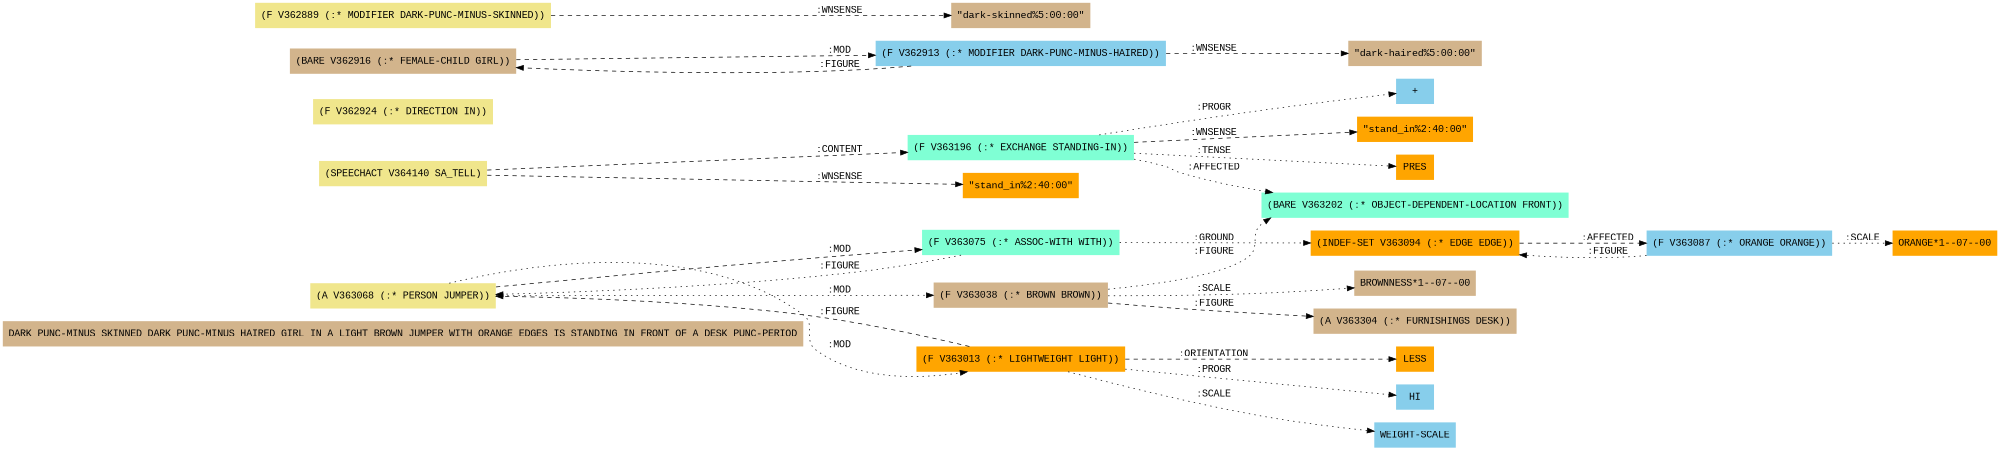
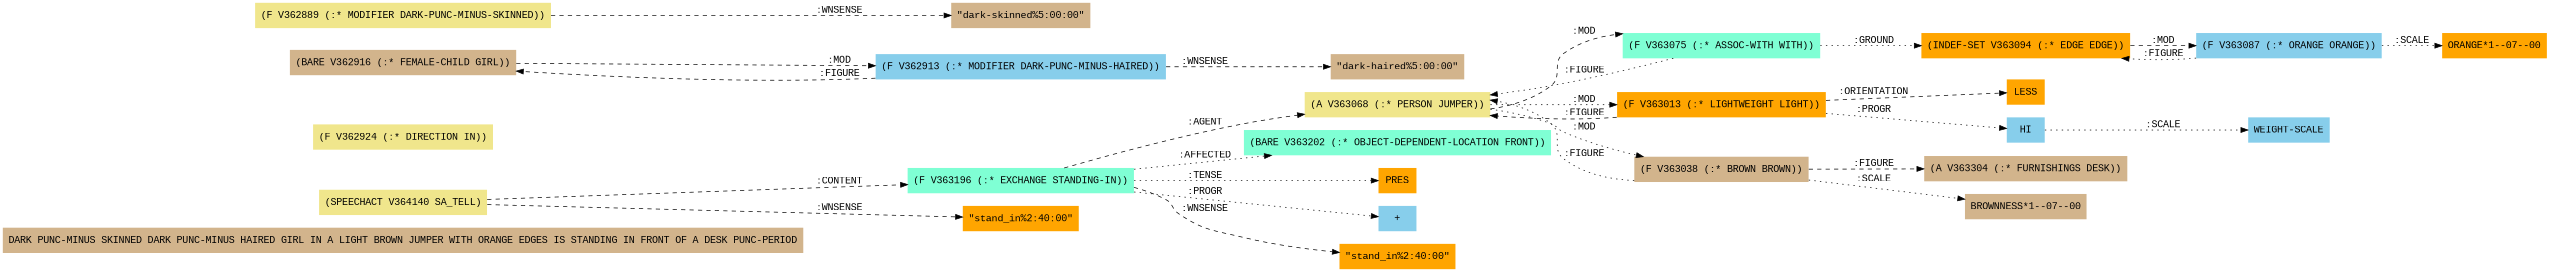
edge "(F V363196 (:* EXCHANGE STANDING-IN))" -> "(A V363068 (:* PERSON JUMPER))": added, label ":AGENT"
edge "(INDEF-SET V363094 (:* EDGE EDGE))" -> "(F V363087 (:* ORANGE ORANGE))": label ":AFFECTED" -> ":MOD"
edge "(F V363038 (:* BROWN BROWN))" -> "(BARE V363202 (:* OBJECT-DEPENDENT-LOCATION FRONT))": now "(F V363038 (:* BROWN BROWN))" -> "(A V363068 (:* PERSON JUMPER))"
edge "(F V363013 (:* LIGHTWEIGHT LIGHT))" -> "WEIGHT-SCALE": now "HI" -> "WEIGHT-SCALE"
